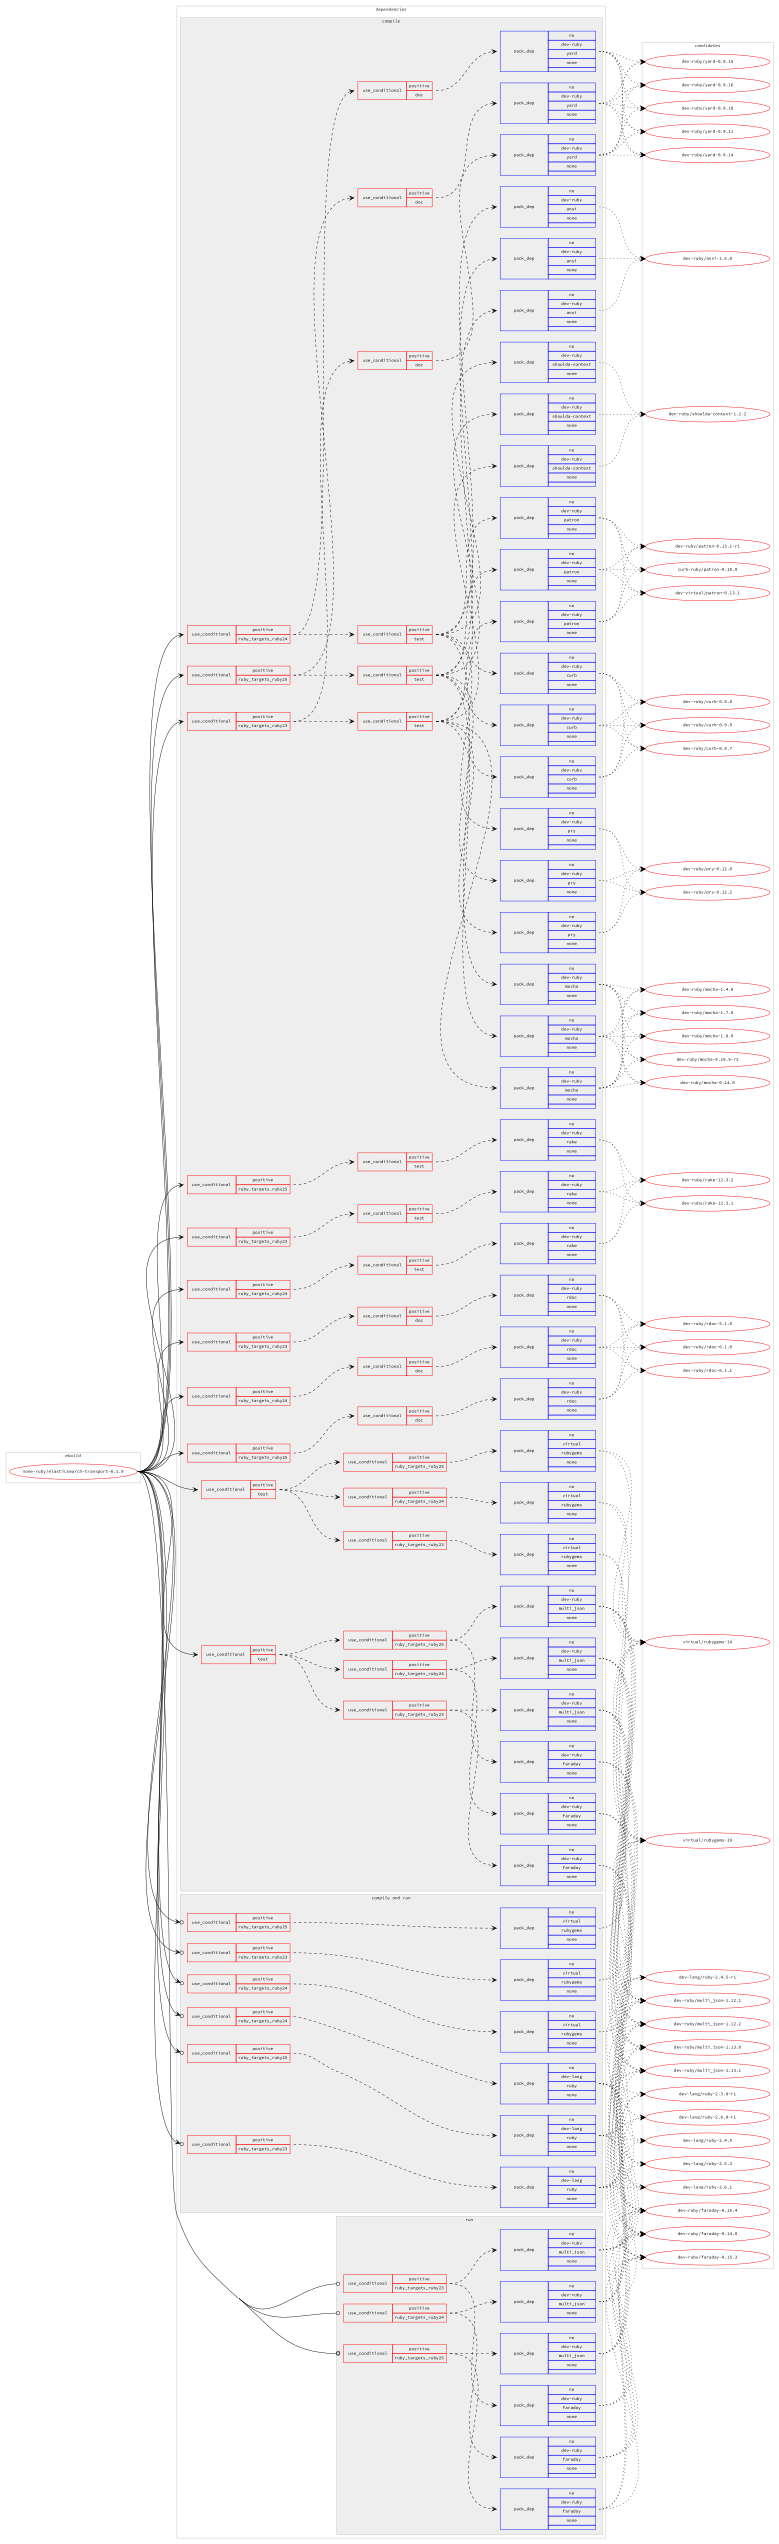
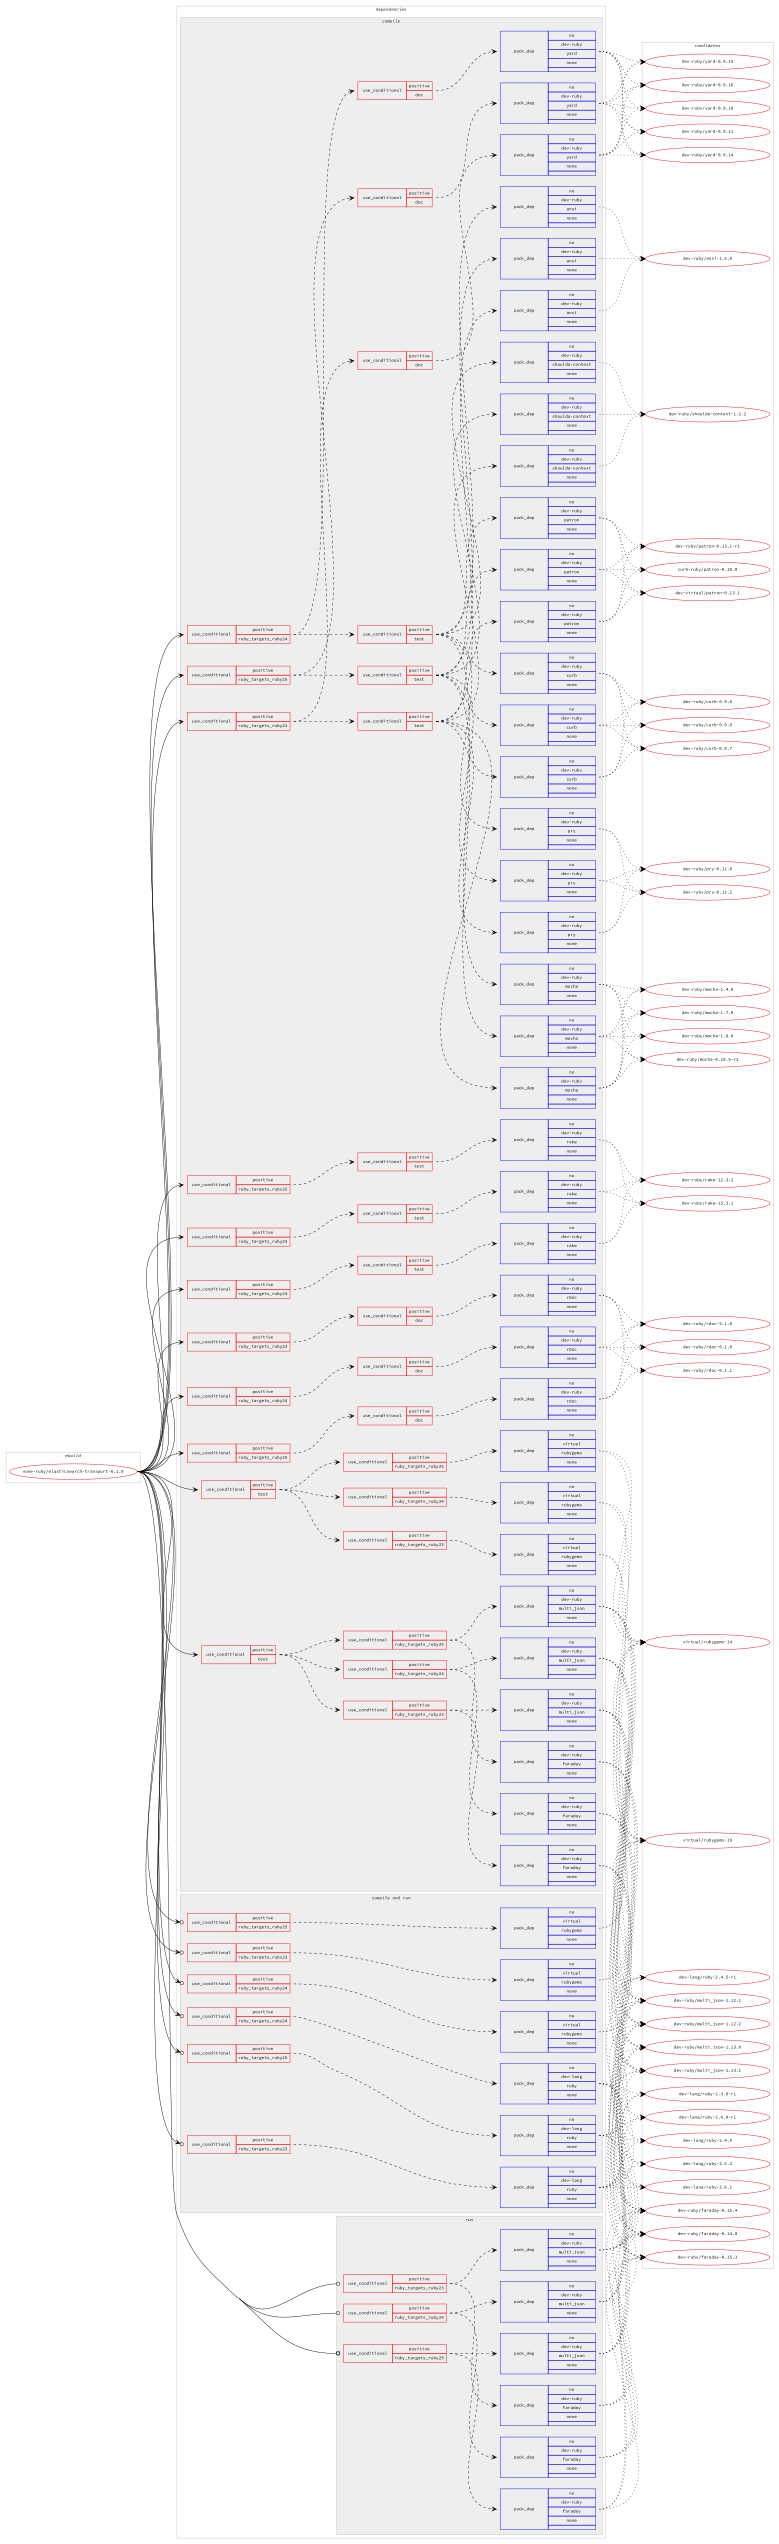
node "dev-ruby/mocha-0.14.0": removed
node "dev-ruby/rake-12.3.1": label "dev-ruby/rake-12.3.1" -> "dev-ruby/rake-15.3.1"
